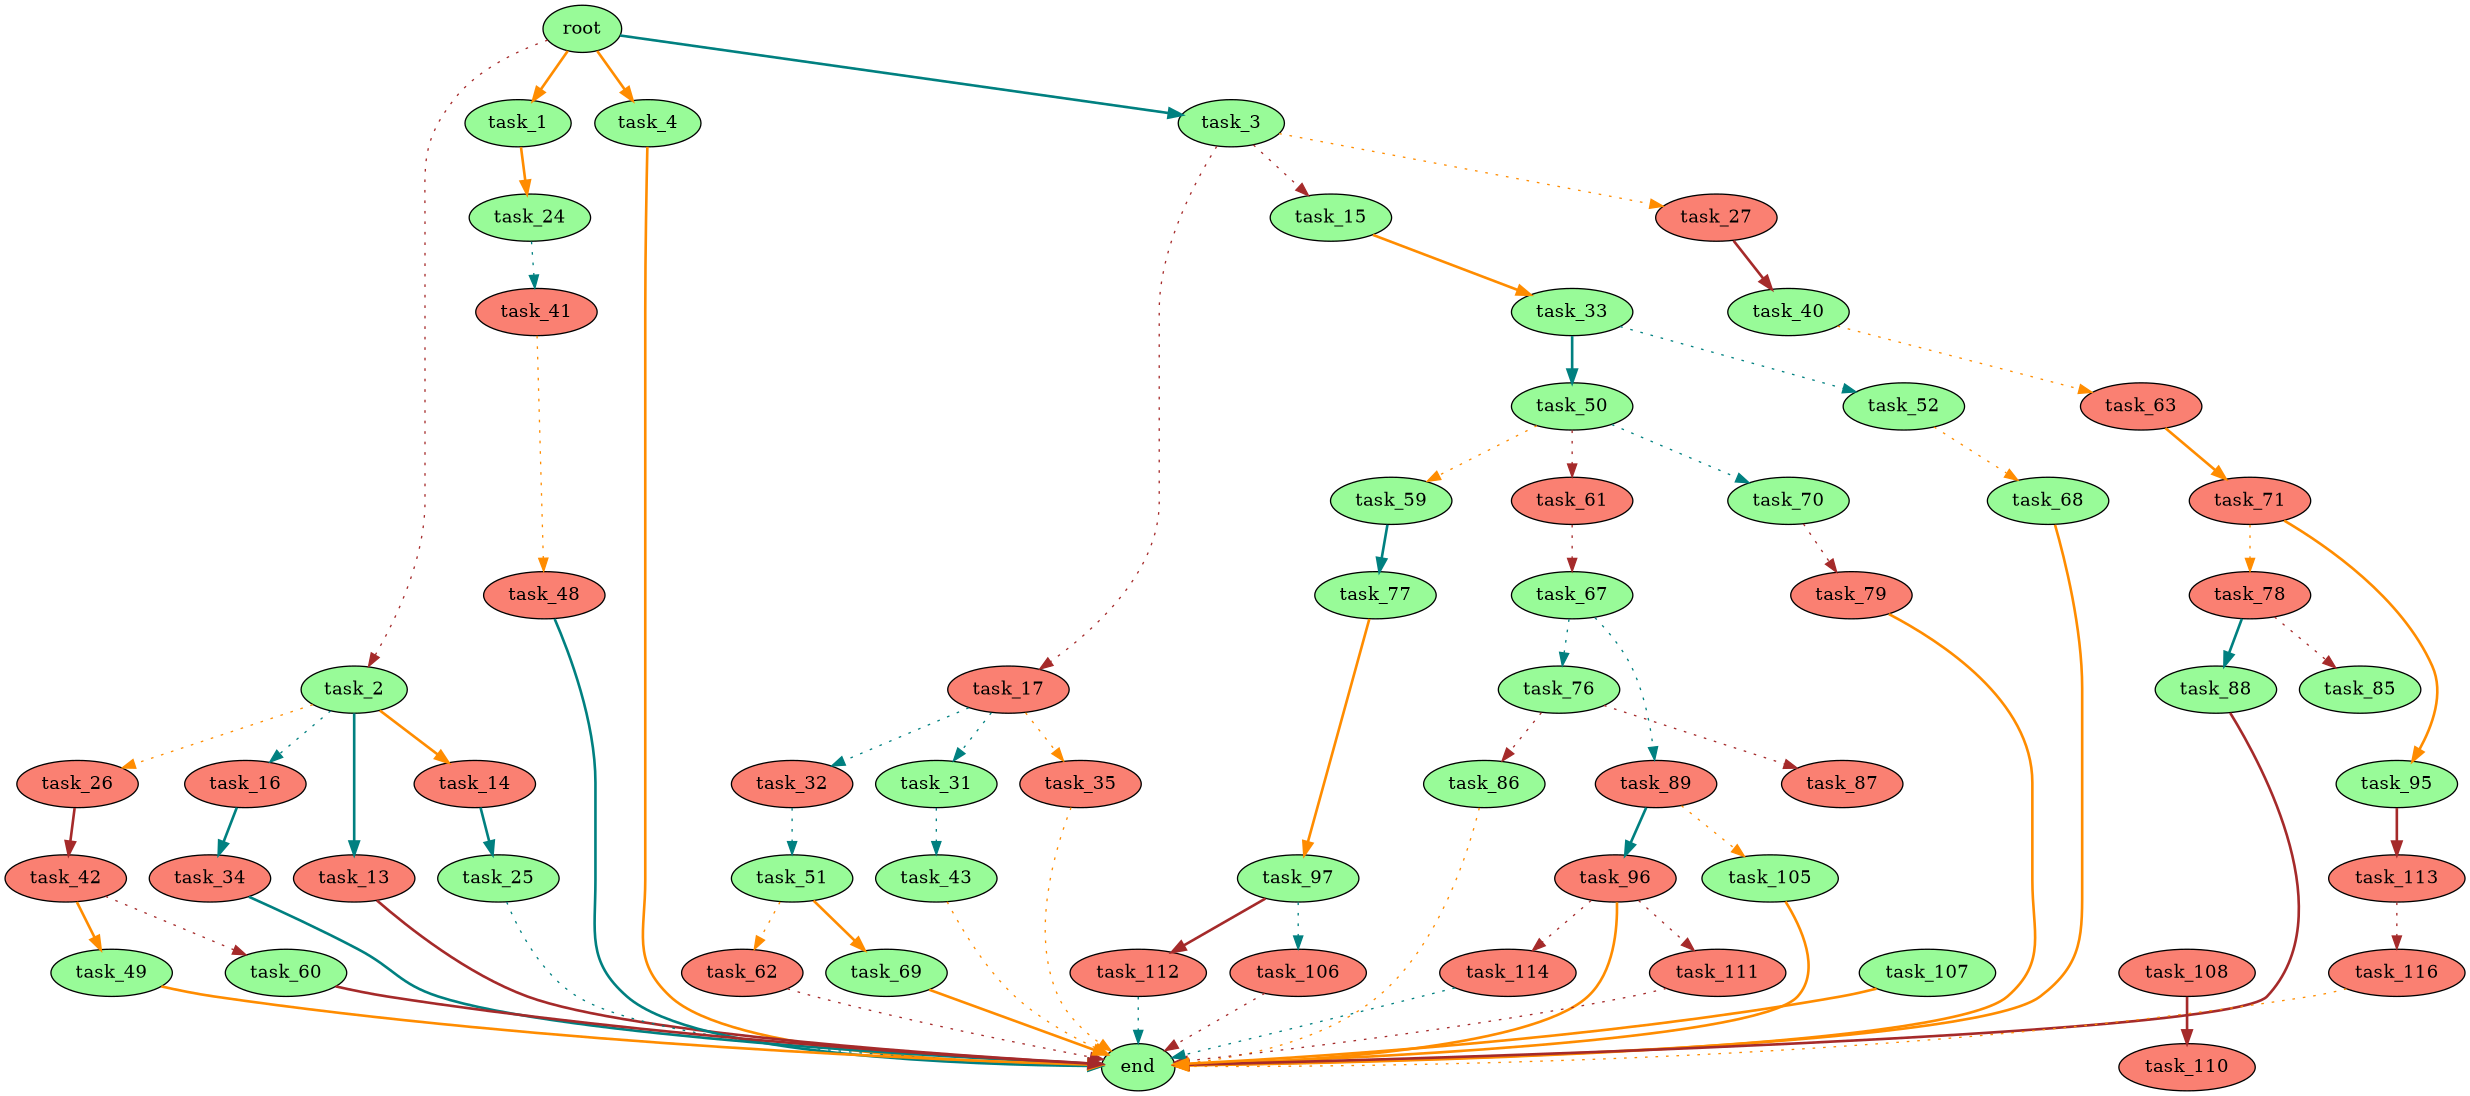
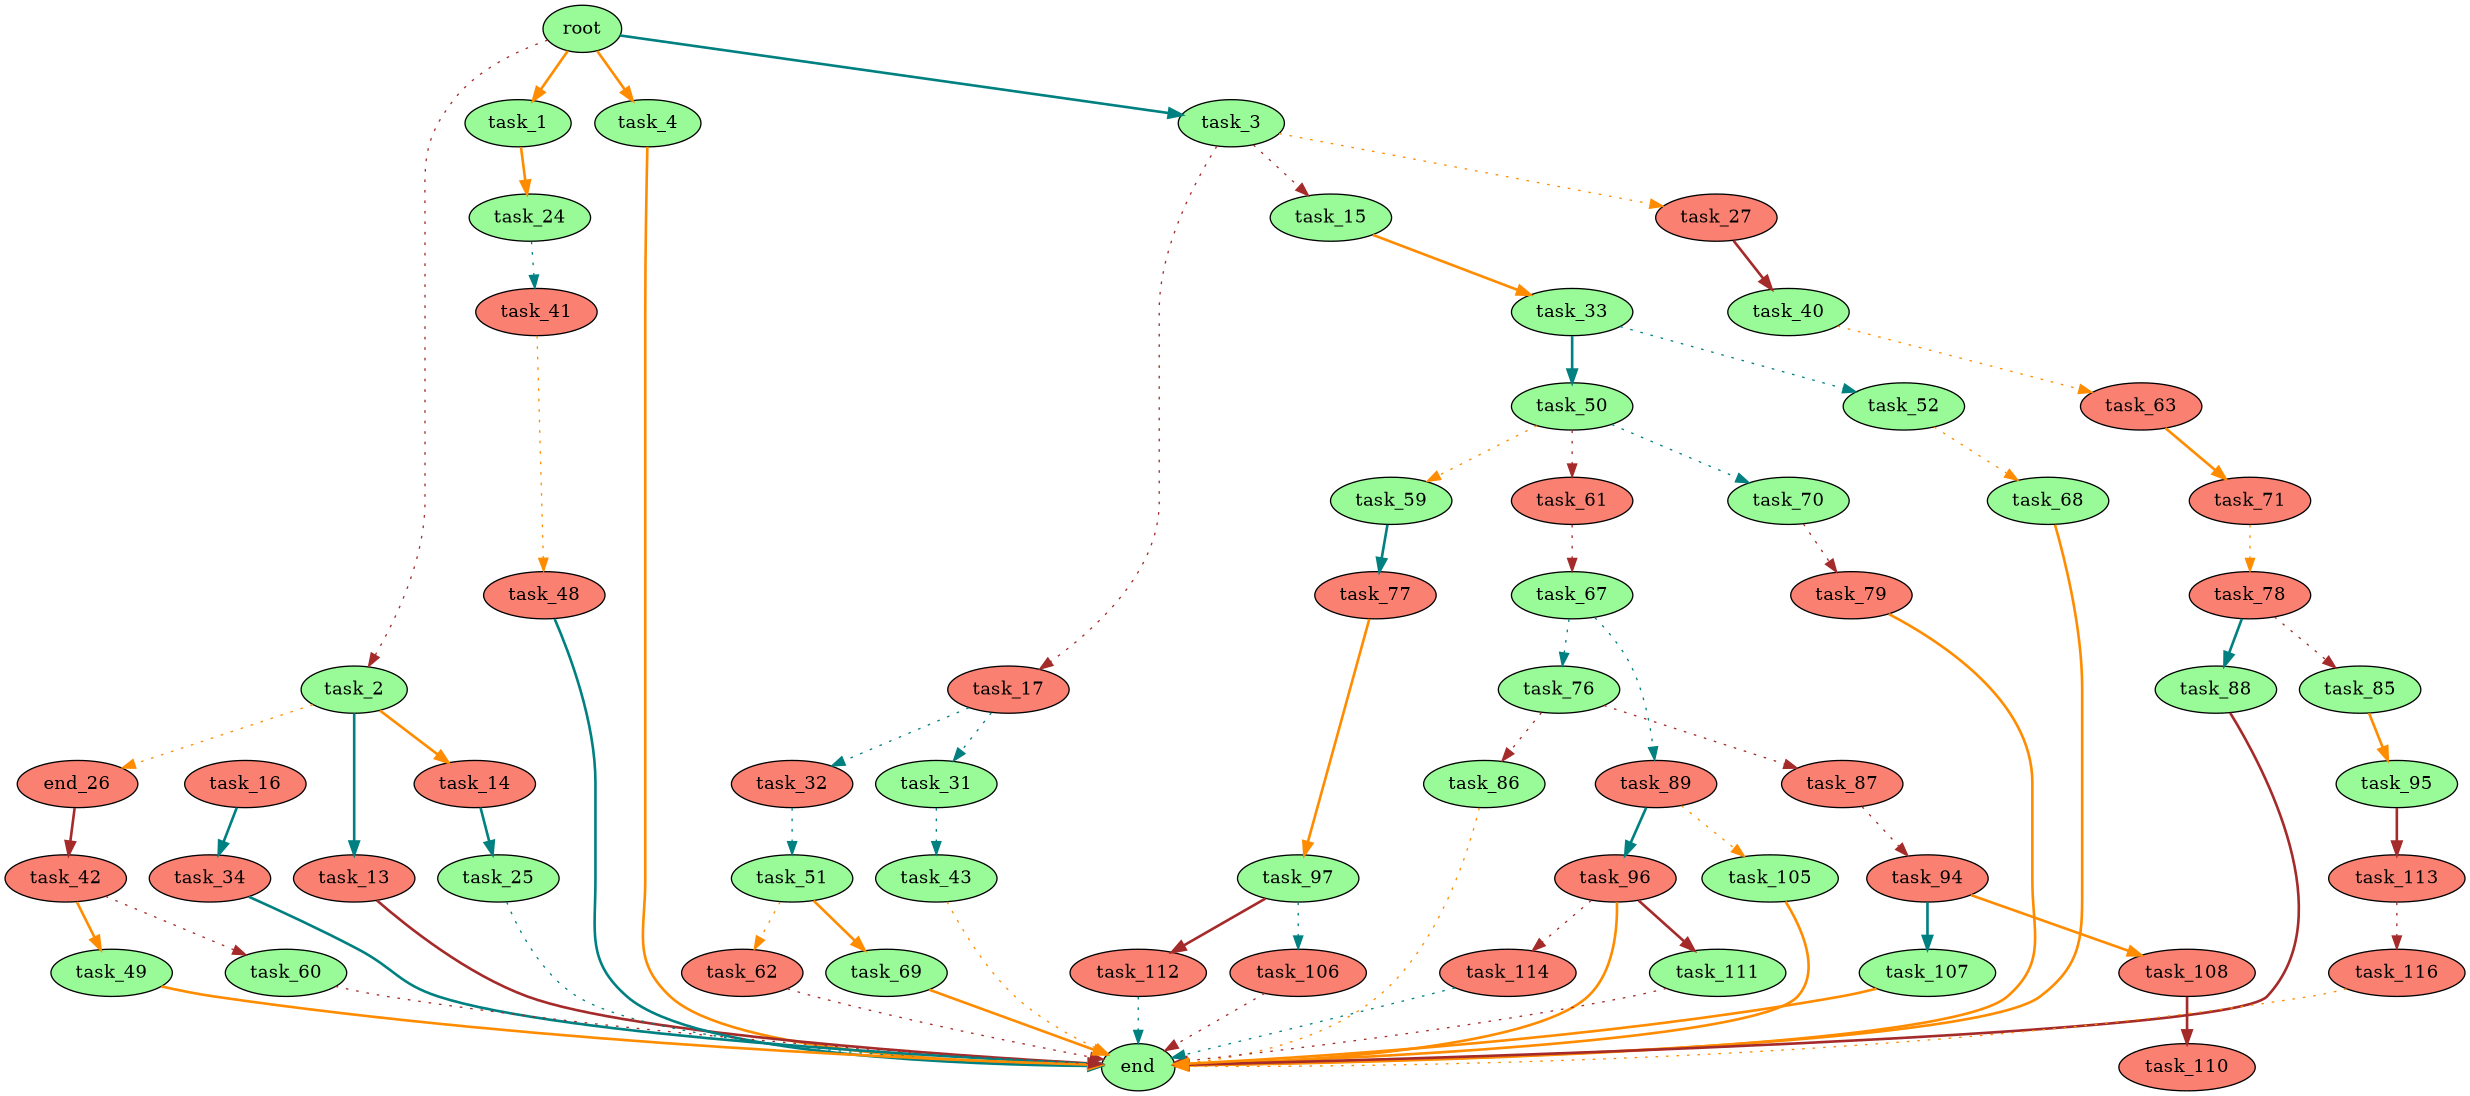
node "task_77": fillcolor palegreen -> salmon
edge "task_71" -> "task_95": now "task_85" -> "task_95"
edge "task_2" -> "task_16": removed
node "task_26": label "task_26" -> "end_26"
node "task_35": removed
node "task_94": added
edge "task_96" -> "task_111": style dotted -> bold
node "task_111": fillcolor salmon -> palegreen
edge "task_60" -> "end": style bold -> dotted
